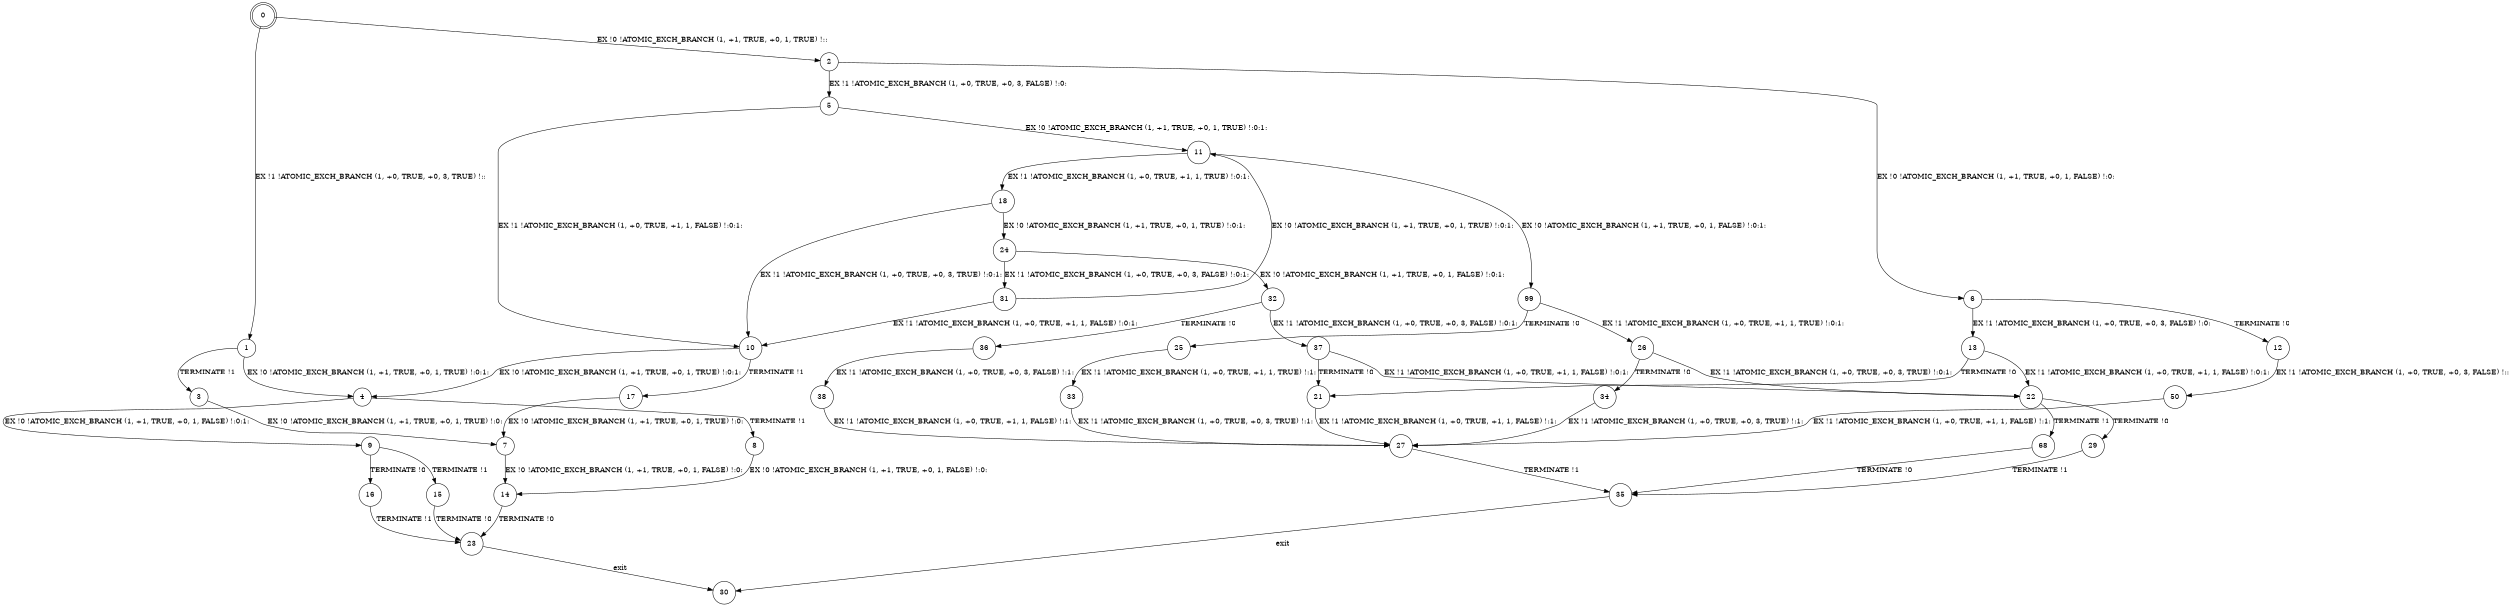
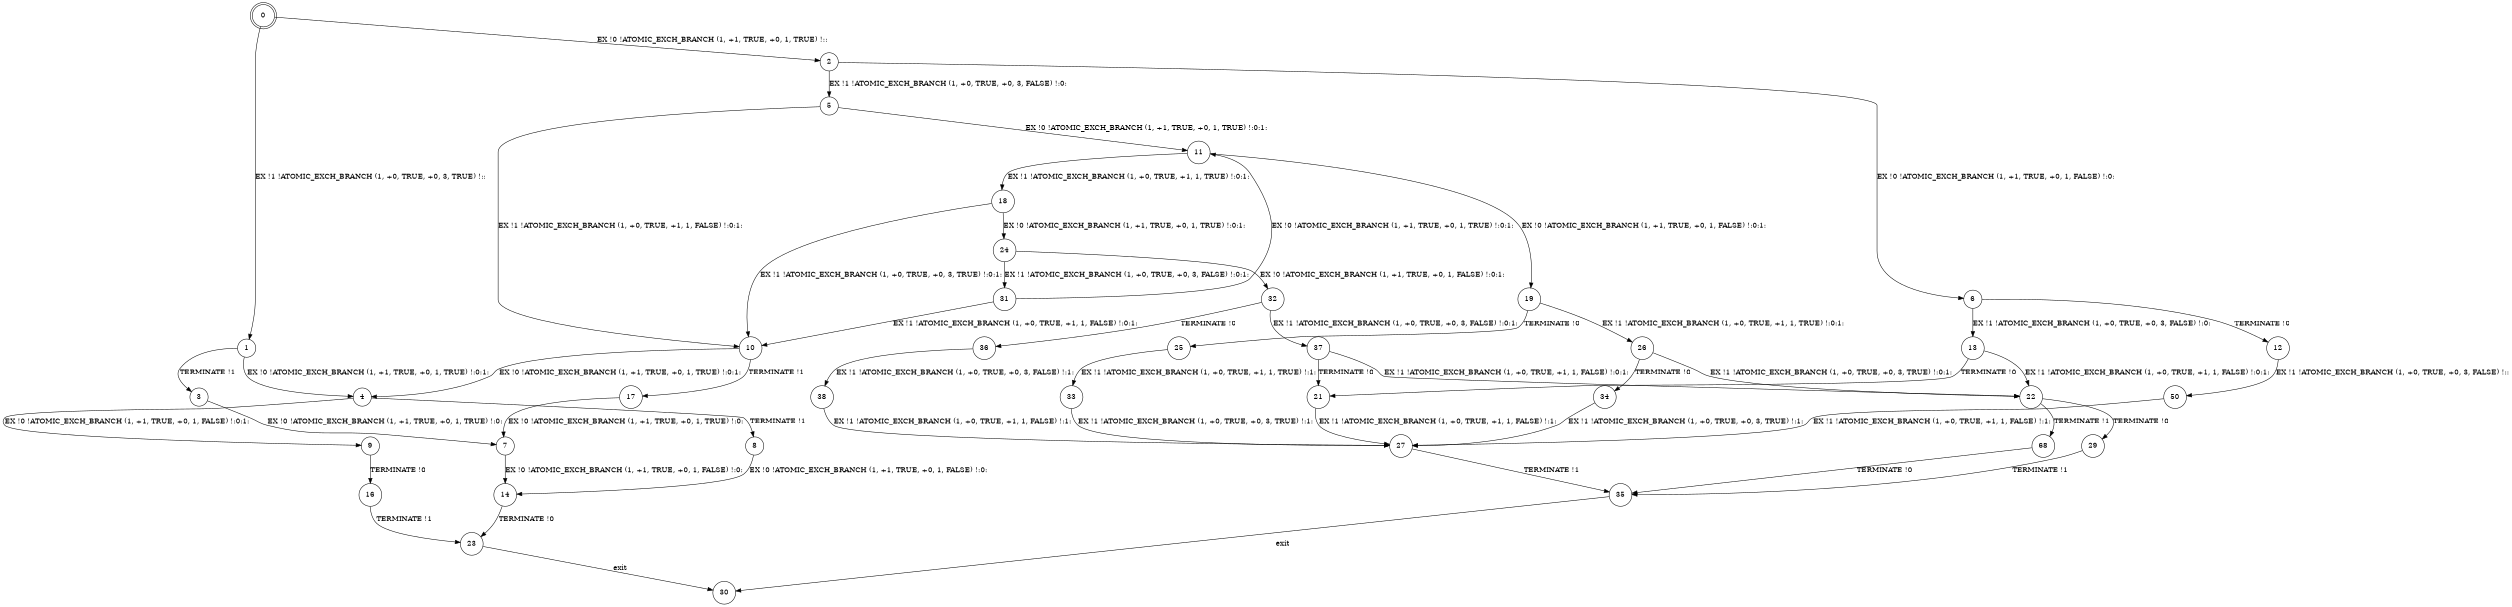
node "99": label "99" -> "19"
node "15": removed
